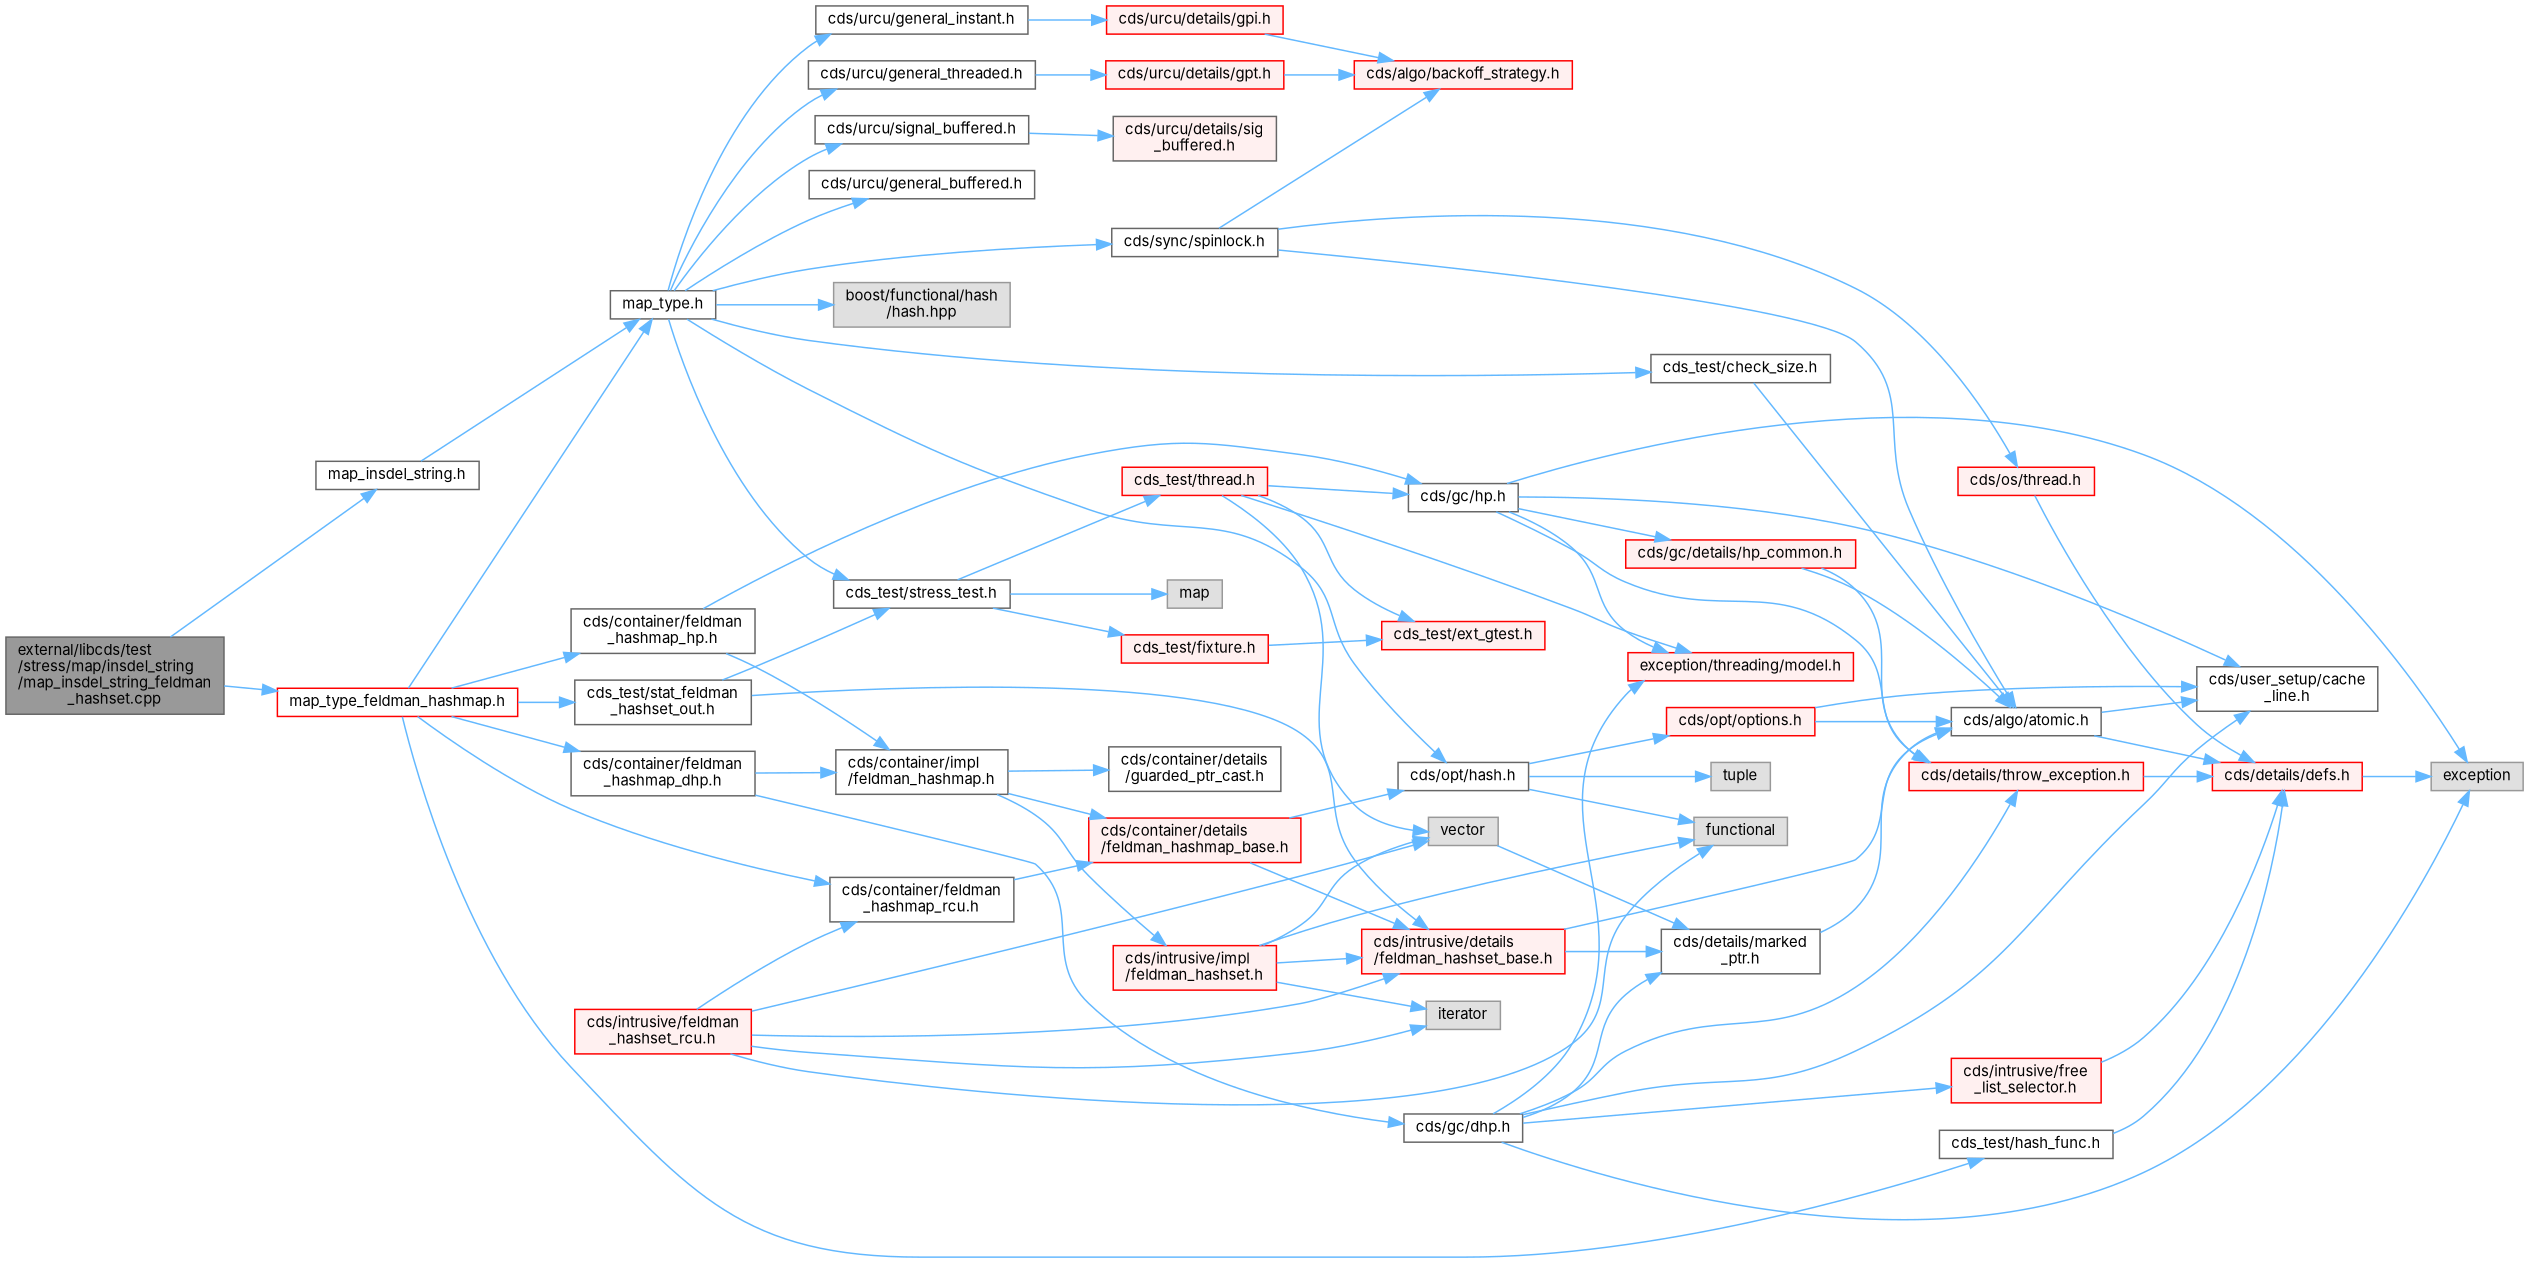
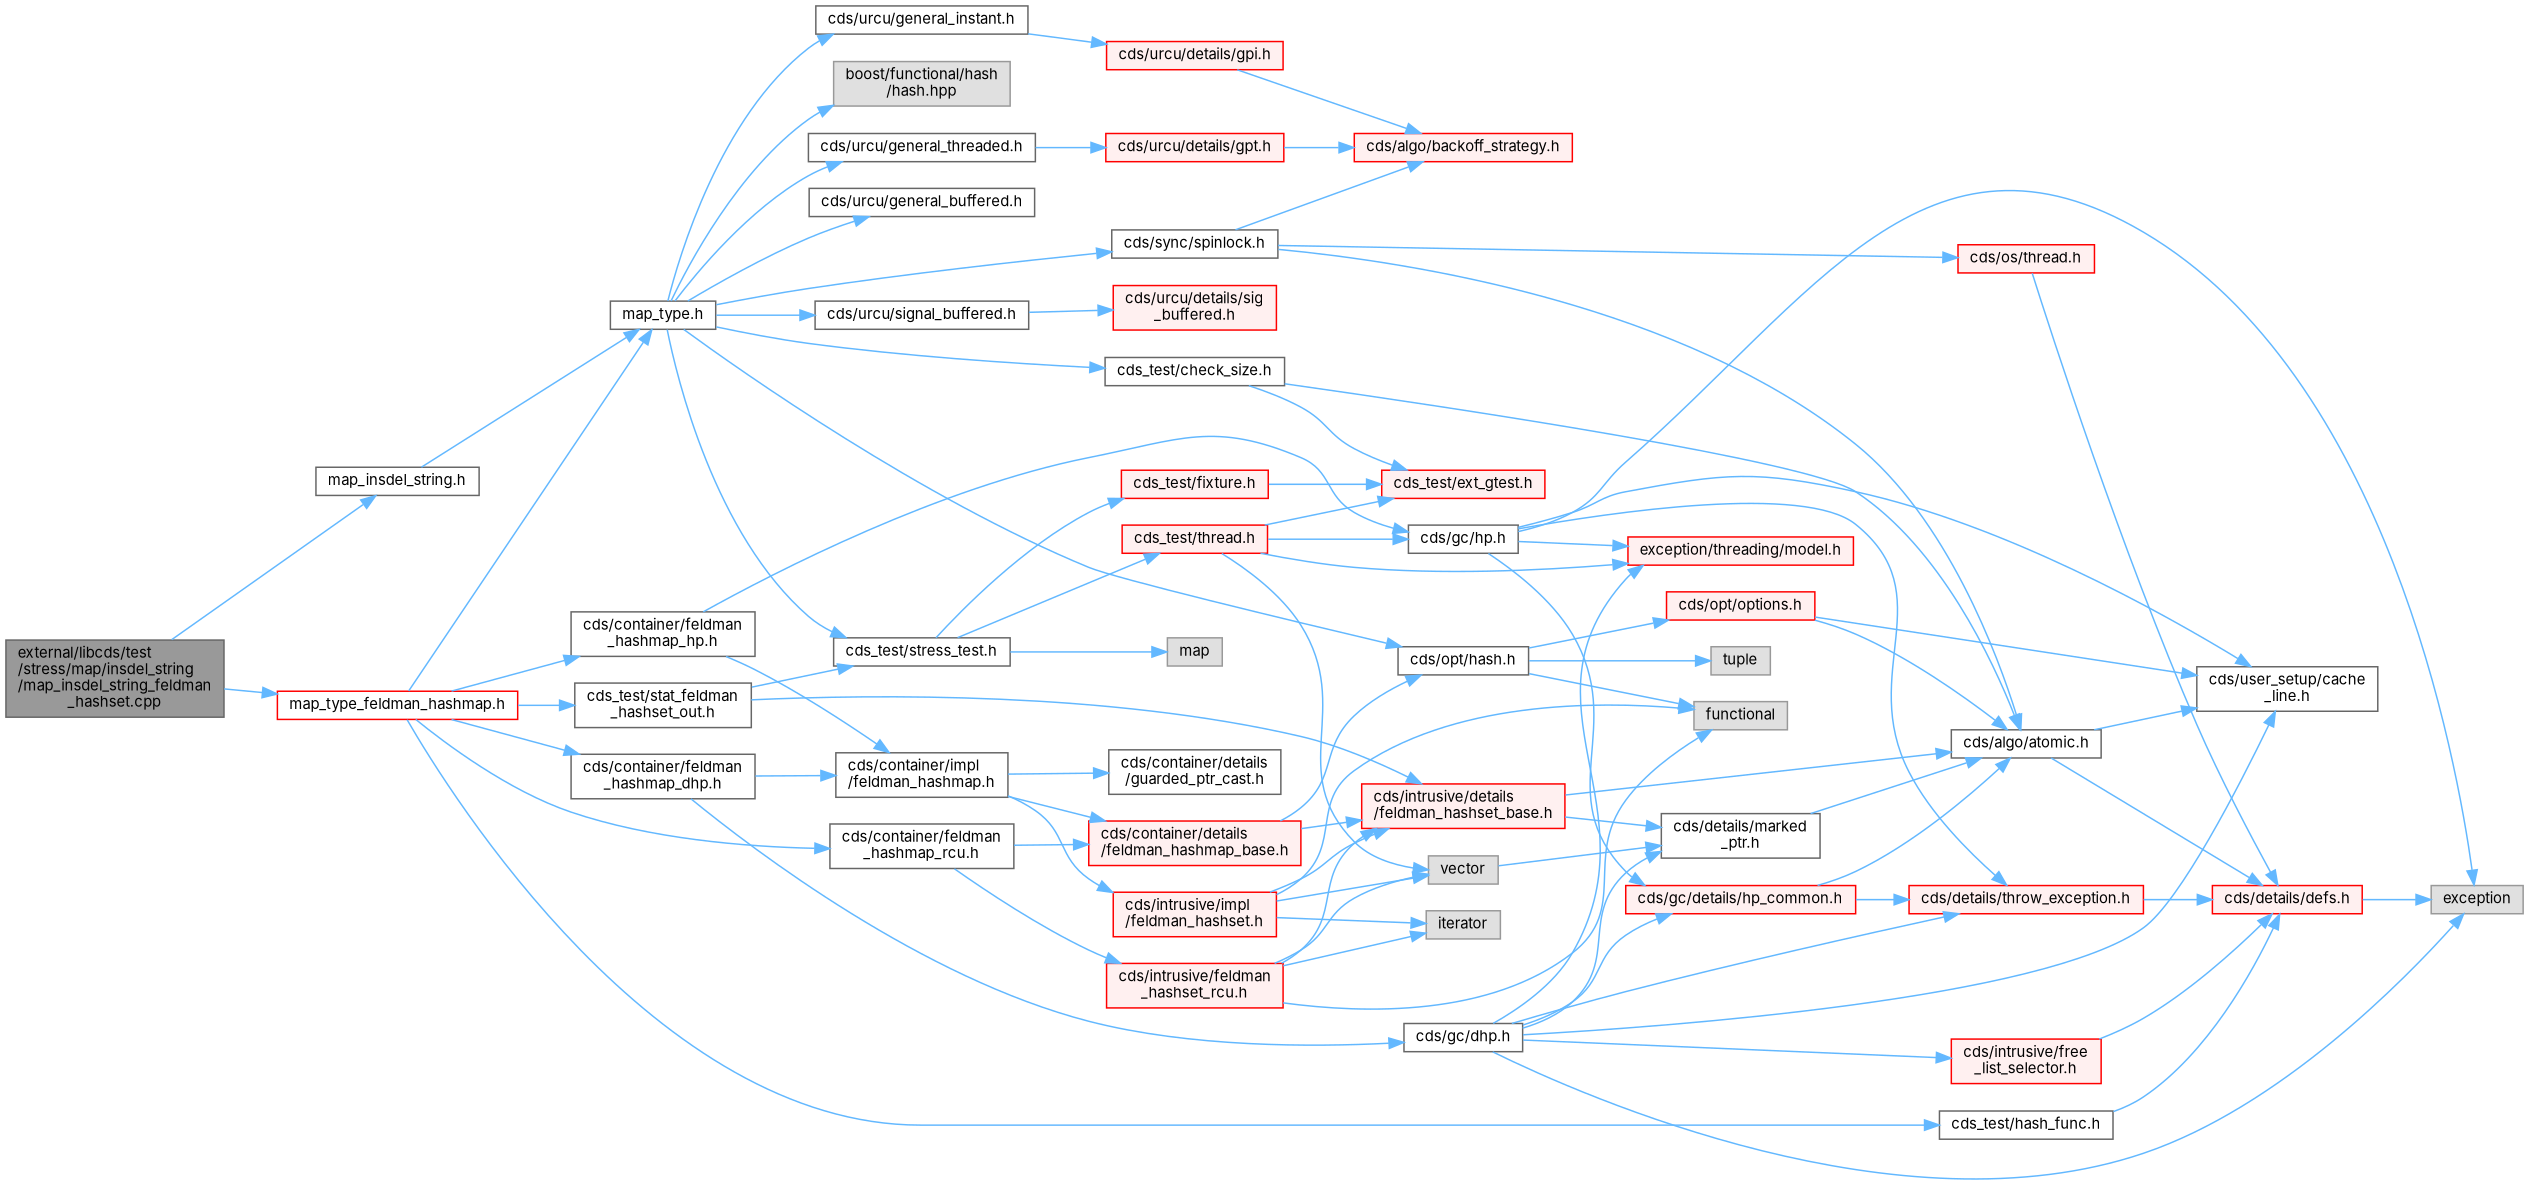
node "cds/urcu/details/sig _buffered.h": color grey40 -> red
edge "cds_test/check_size.h" -> "cds_test/ext_gtest.h": added
edge "cds/gc/dhp.h" -> "cds/gc/details/hp_common.h": added
edge "cds/intrusive/feldman _hashset_rcu.h" -> "cds/container/feldman _hashmap_rcu.h": reversed
